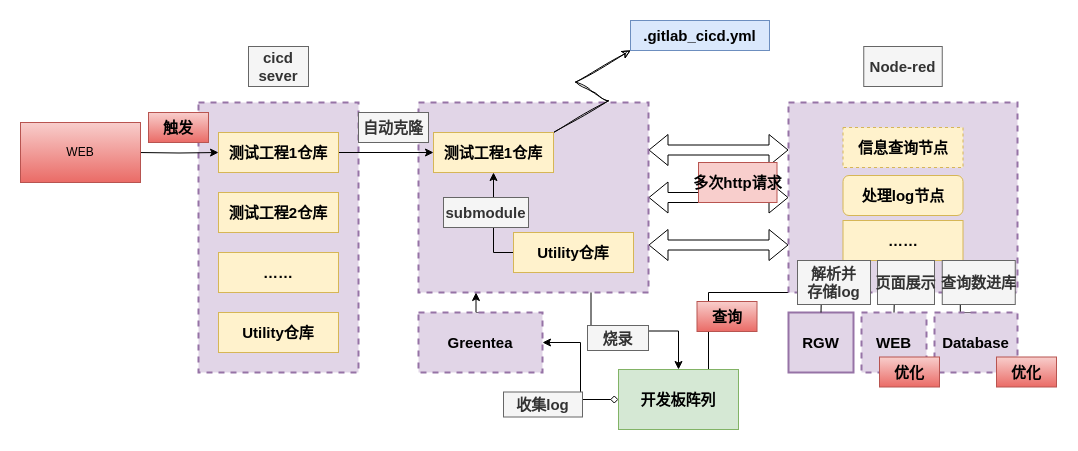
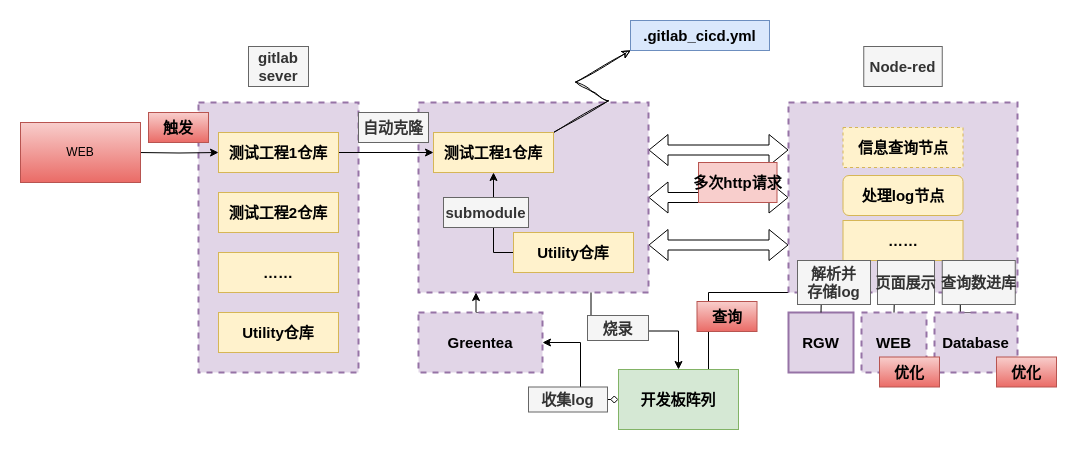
node "cicd sever": label "cicd sever" -> "gitlab sever"
node "烧录": moved (618, 338) -> (618, 328)
node "收集log": moved (543, 405) -> (568, 400)
